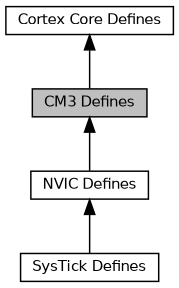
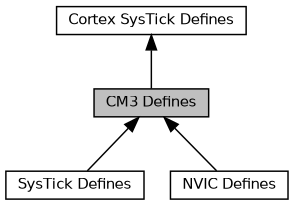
node "Cortex Core Defines": label "Cortex Core Defines" -> "Cortex SysTick Defines"
edge "SysTick Defines" -> "NVIC Defines": now "SysTick Defines" -> "CM3 Defines"
